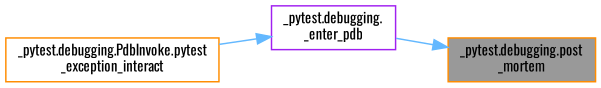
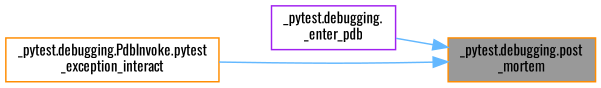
edge "_pytest.debugging.PdbInvoke.pytest _exception_interact" -> "_pytest.debugging. _enter_pdb": now "_pytest.debugging.PdbInvoke.pytest _exception_interact" -> "_pytest.debugging.post _mortem"
